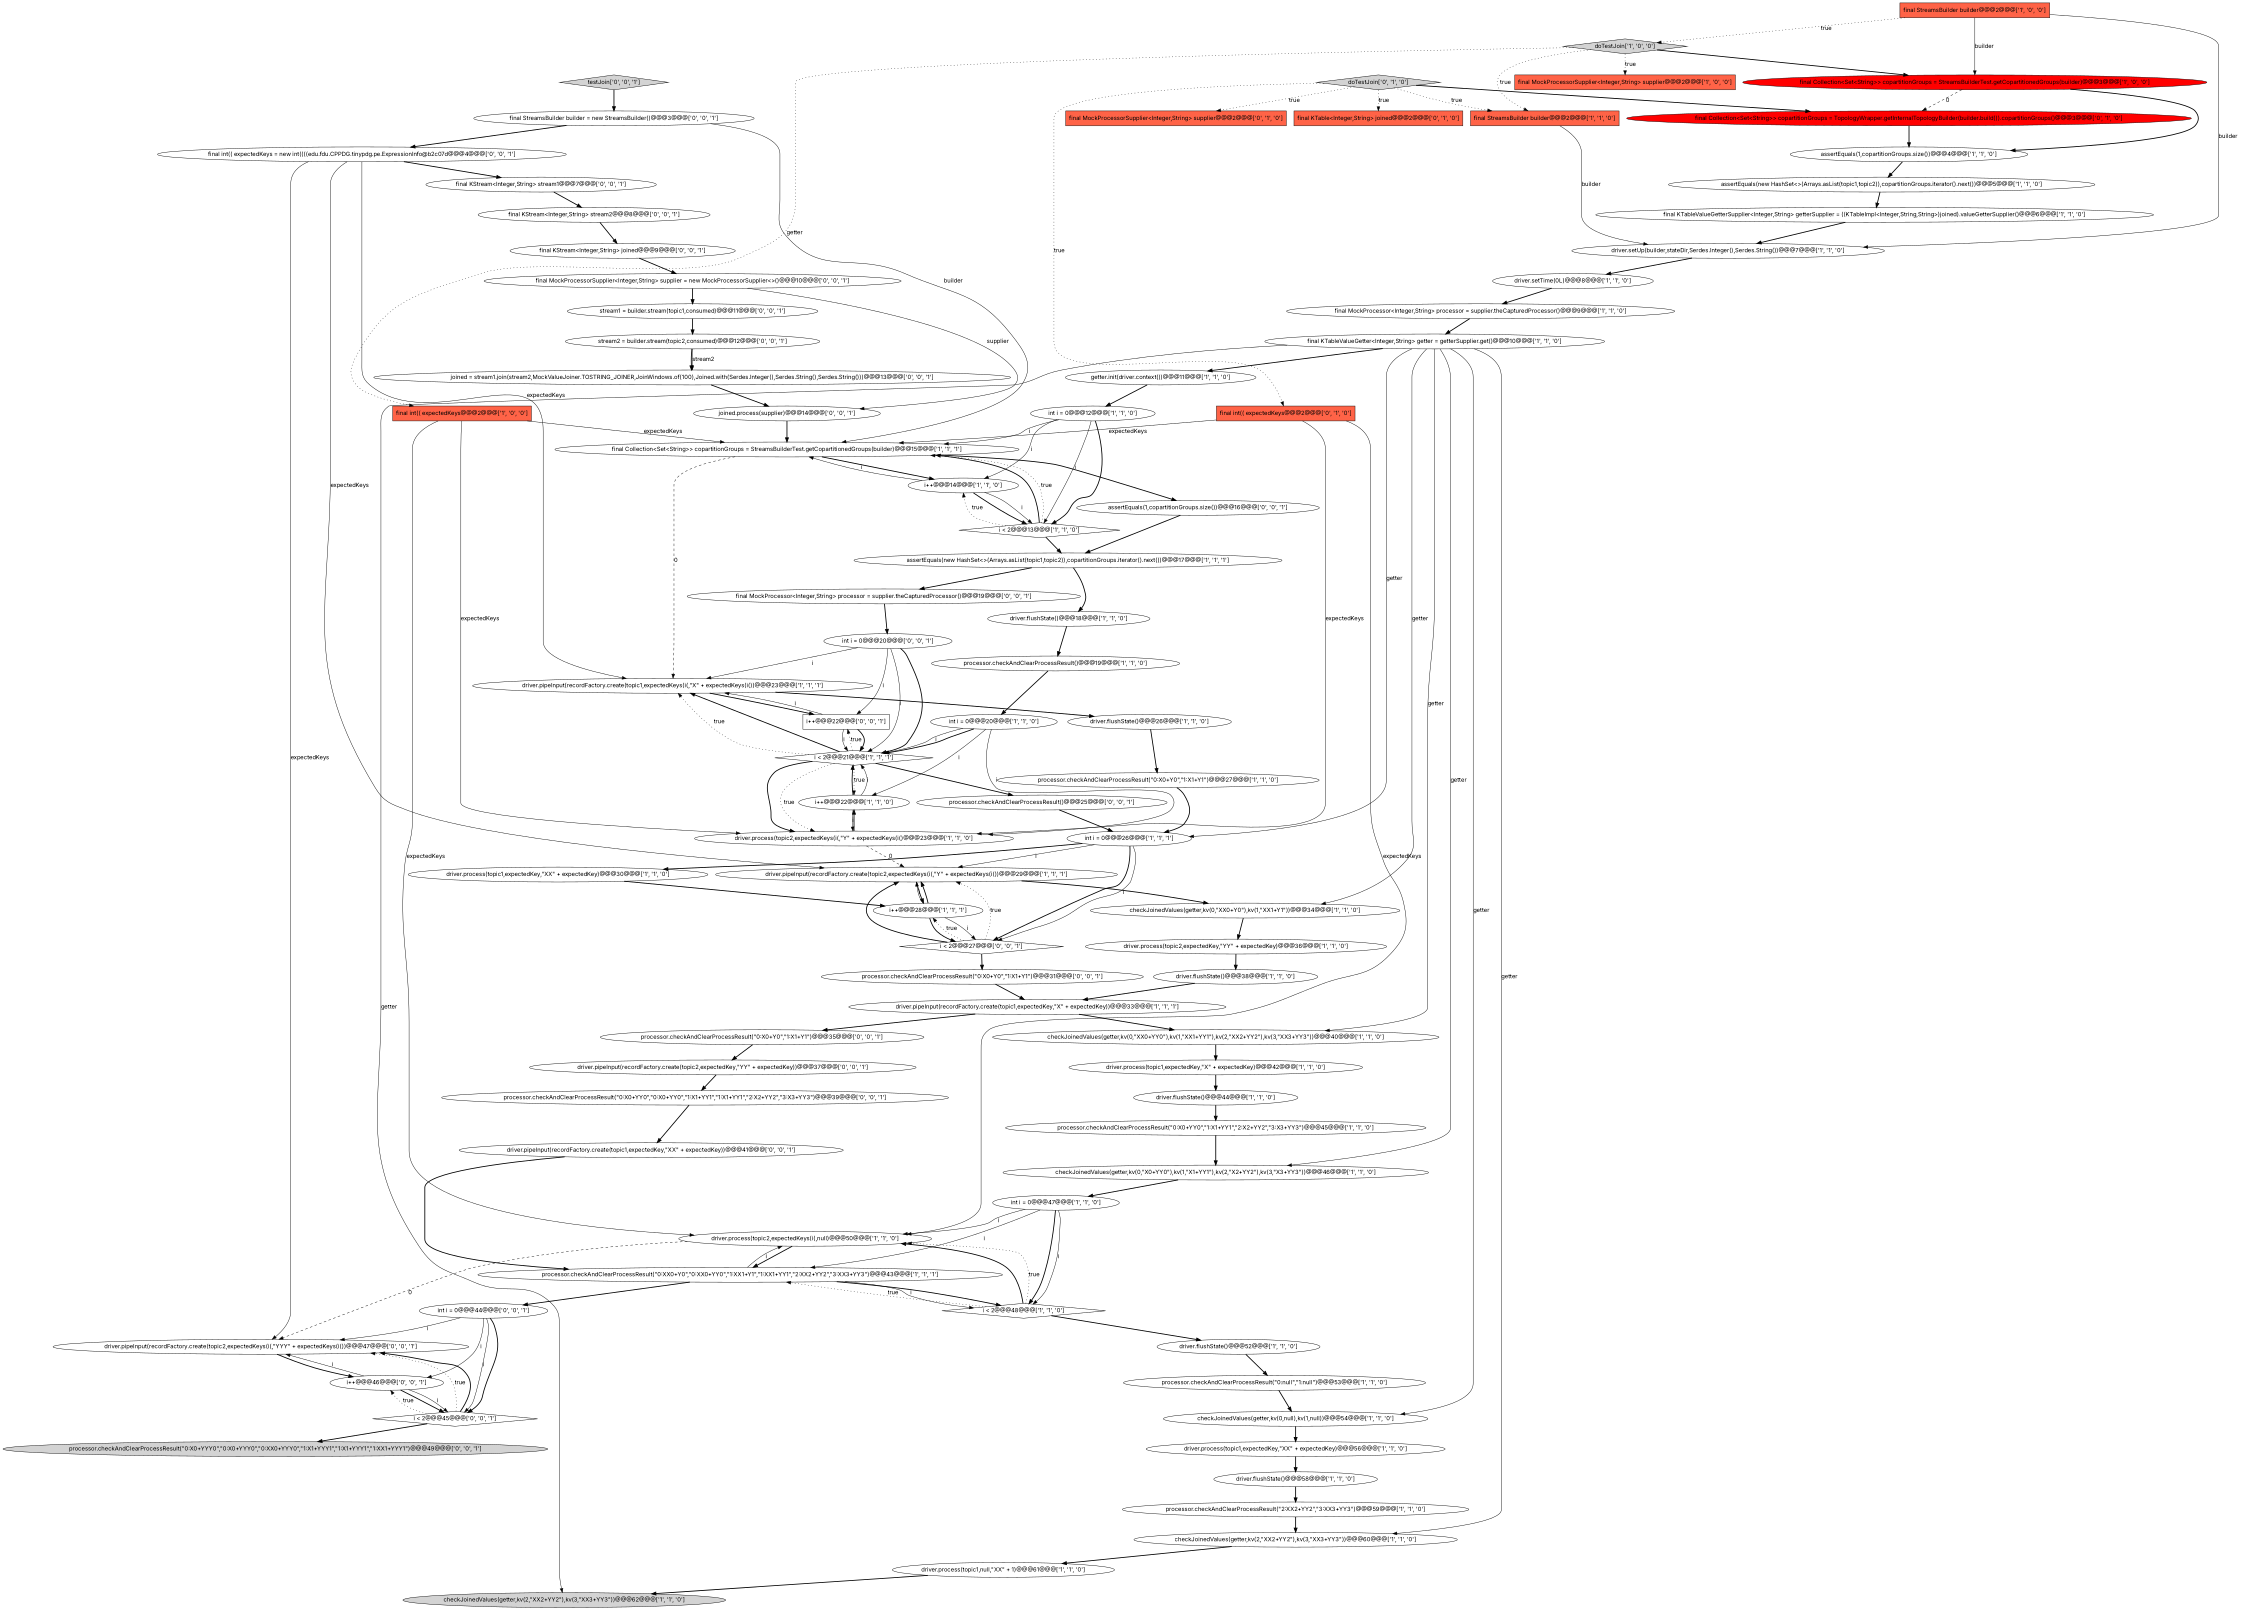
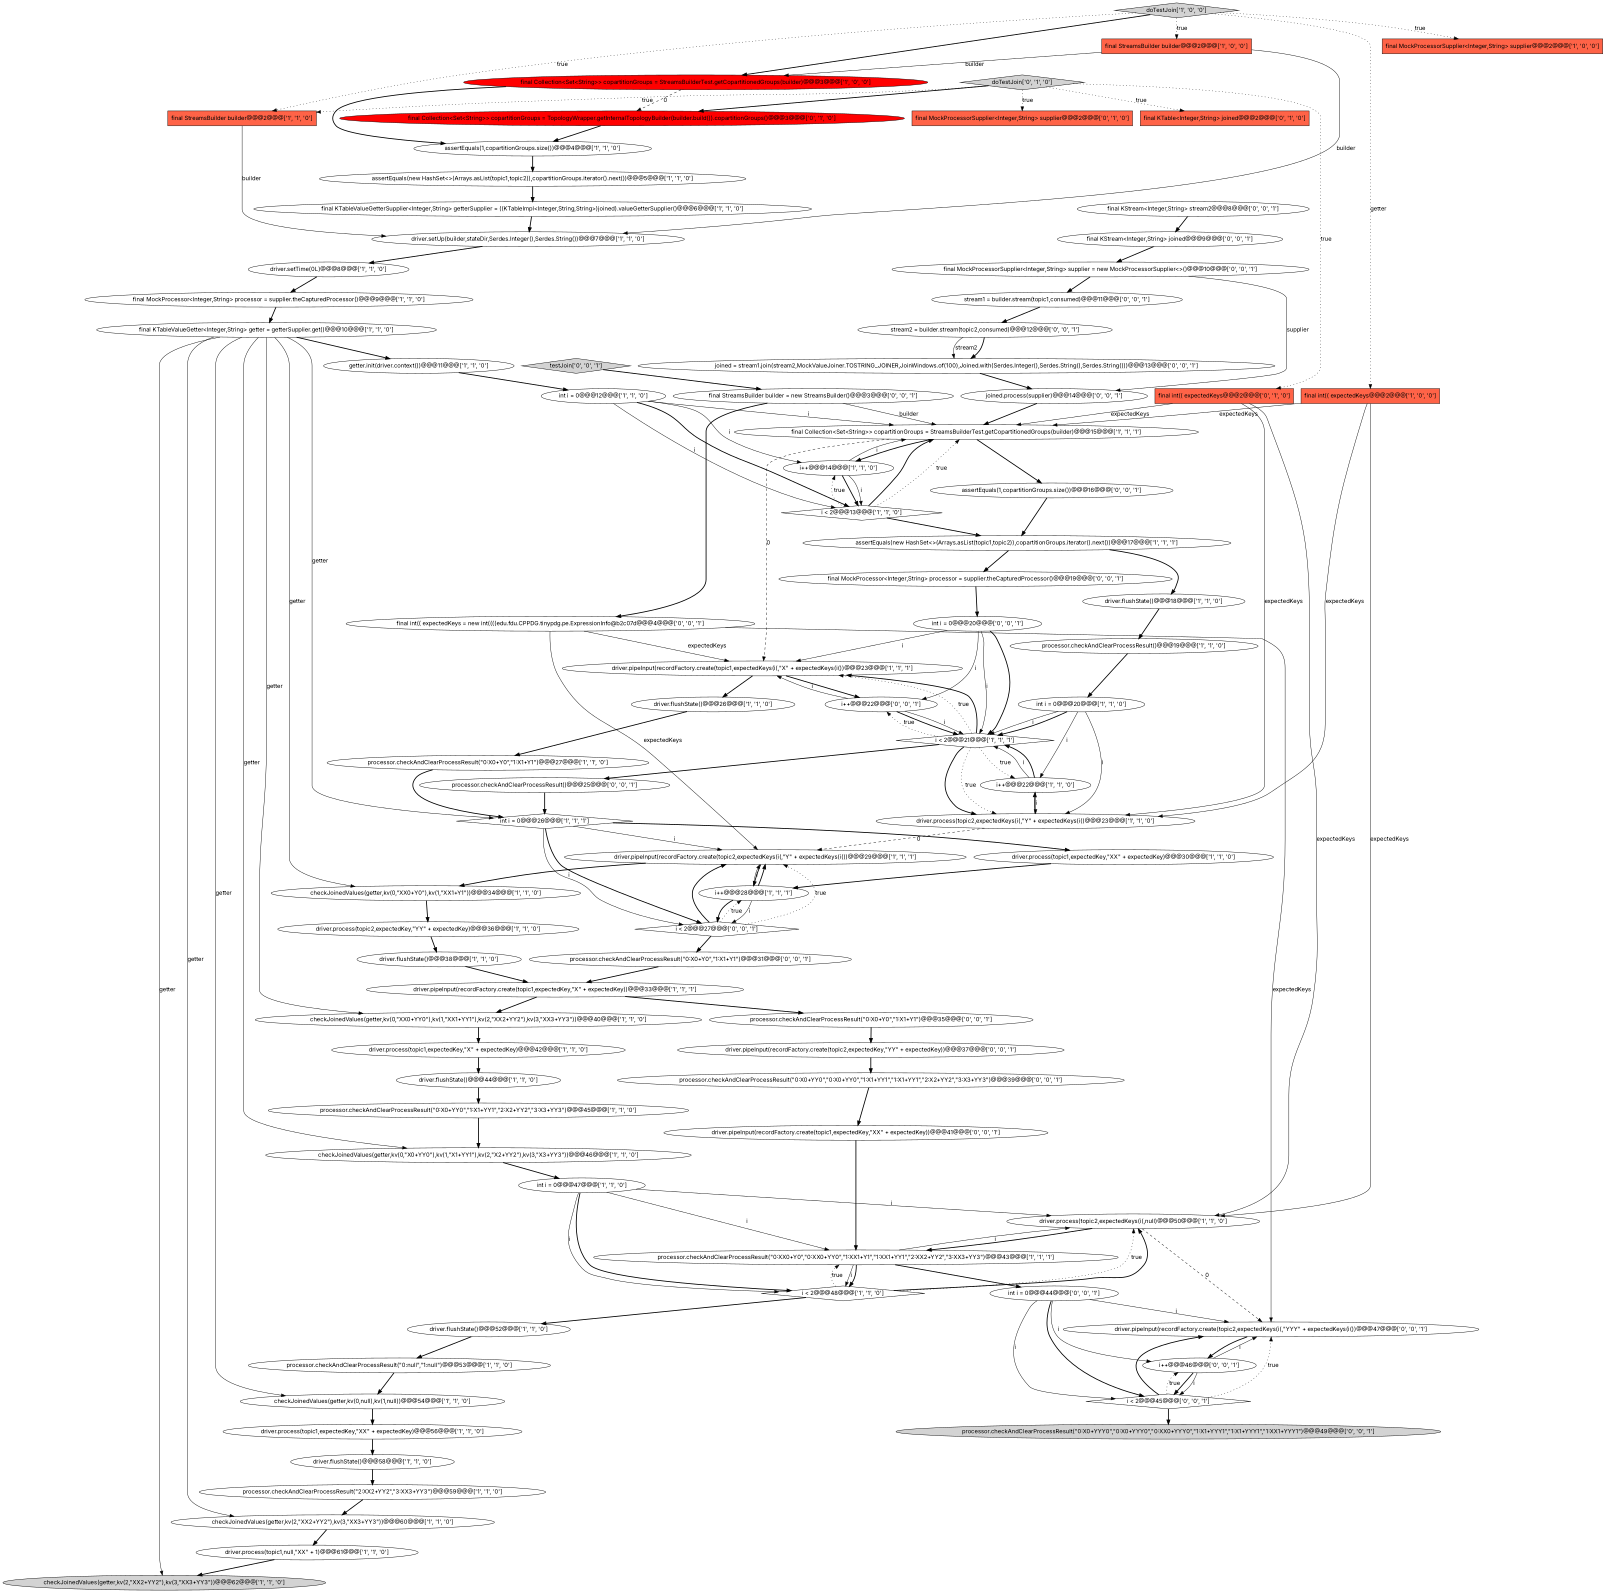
edge "final StreamsBuilder builder@@@2@@@['1', '0', '0']" -> "doTestJoin['1', '0', '0']": reversed
node "final KStream<Integer,String> stream1@@@7@@@['0', '0', '1']": removed
node "i++@@@22@@@['0', '0', '1']": shape box -> ellipse
node "int i = 0@@@26@@@['1', '1', '1']": shape ellipse -> diamond
